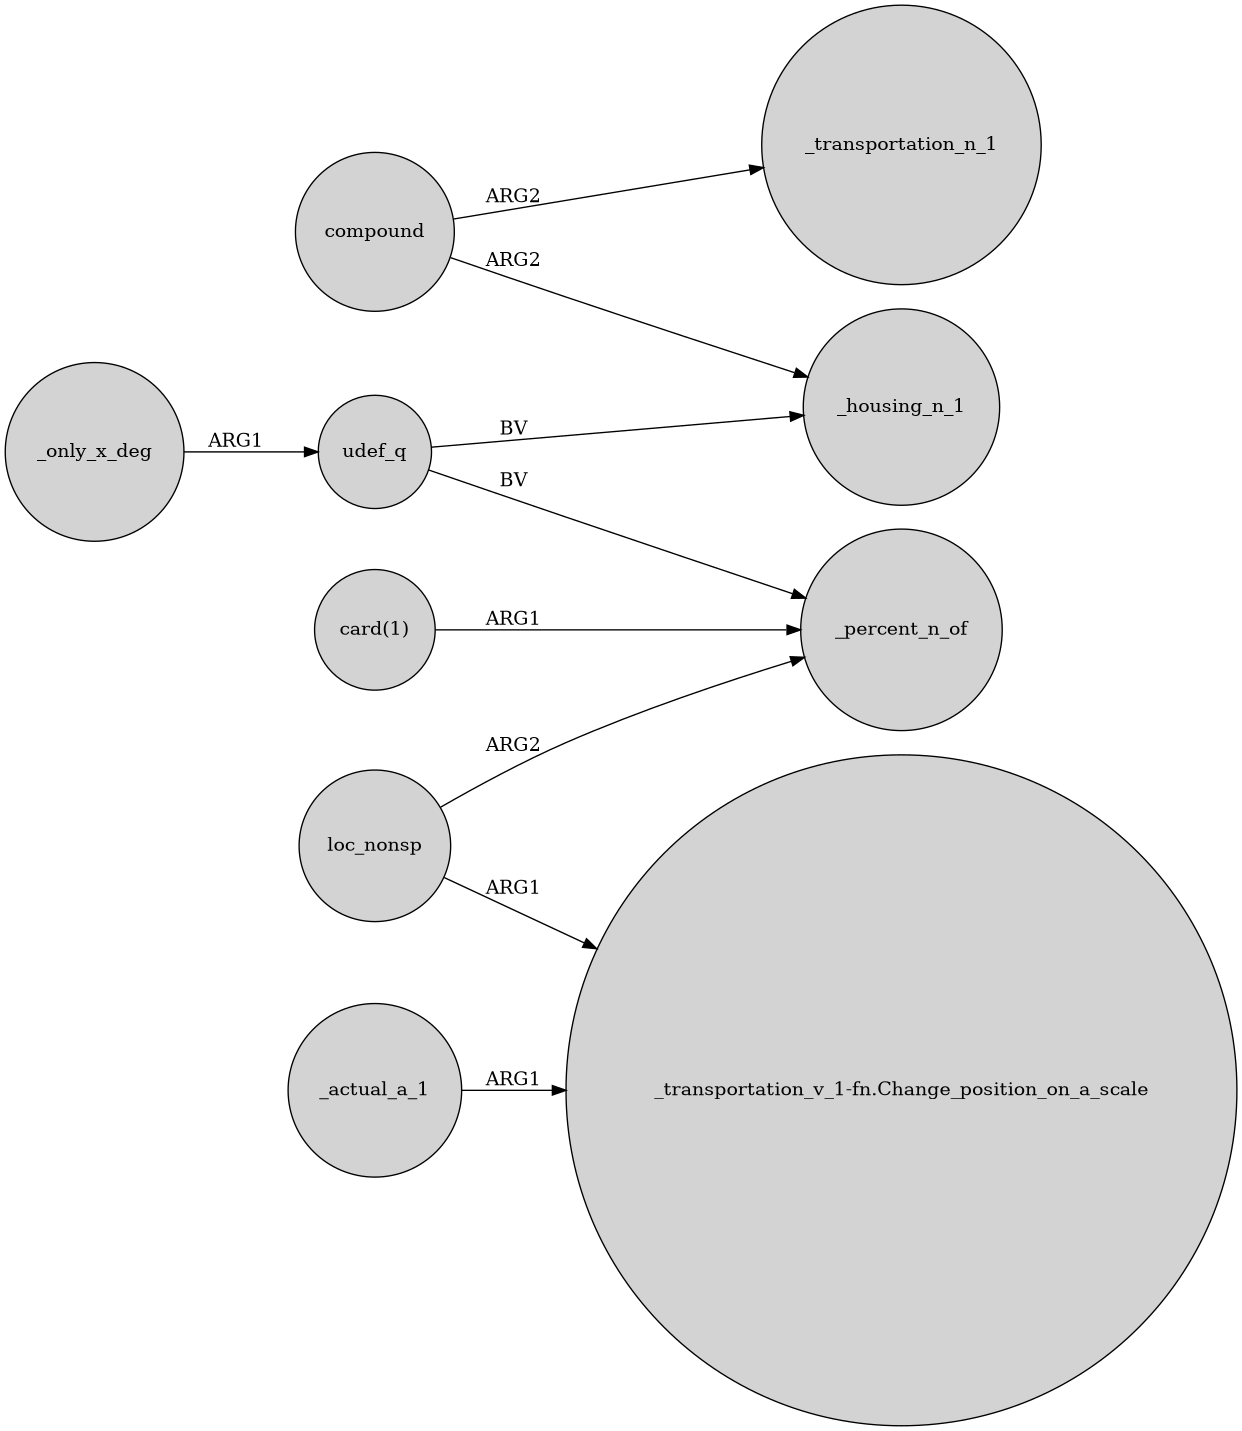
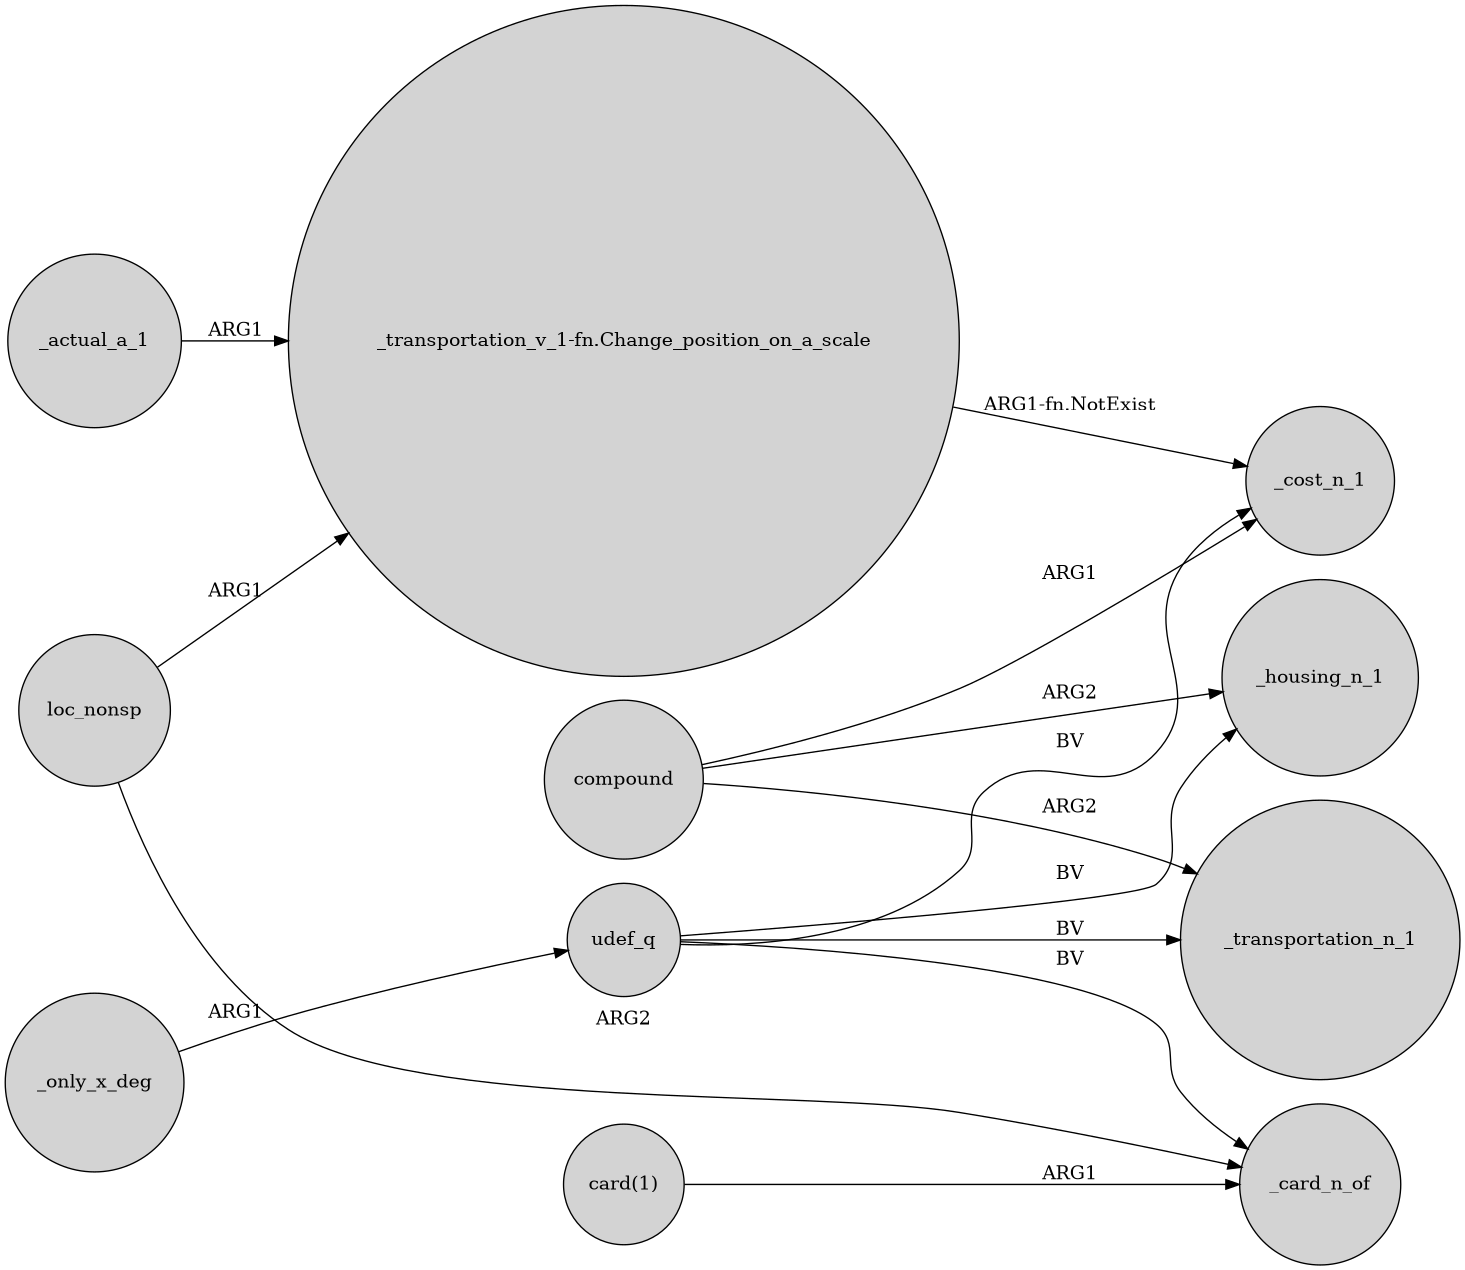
node "_cost_n_1": added
node "_percent_n_of": label "_percent_n_of" -> "_card_n_of"
edge "udef_q" -> "_transportation_n_1": added, label "BV"
